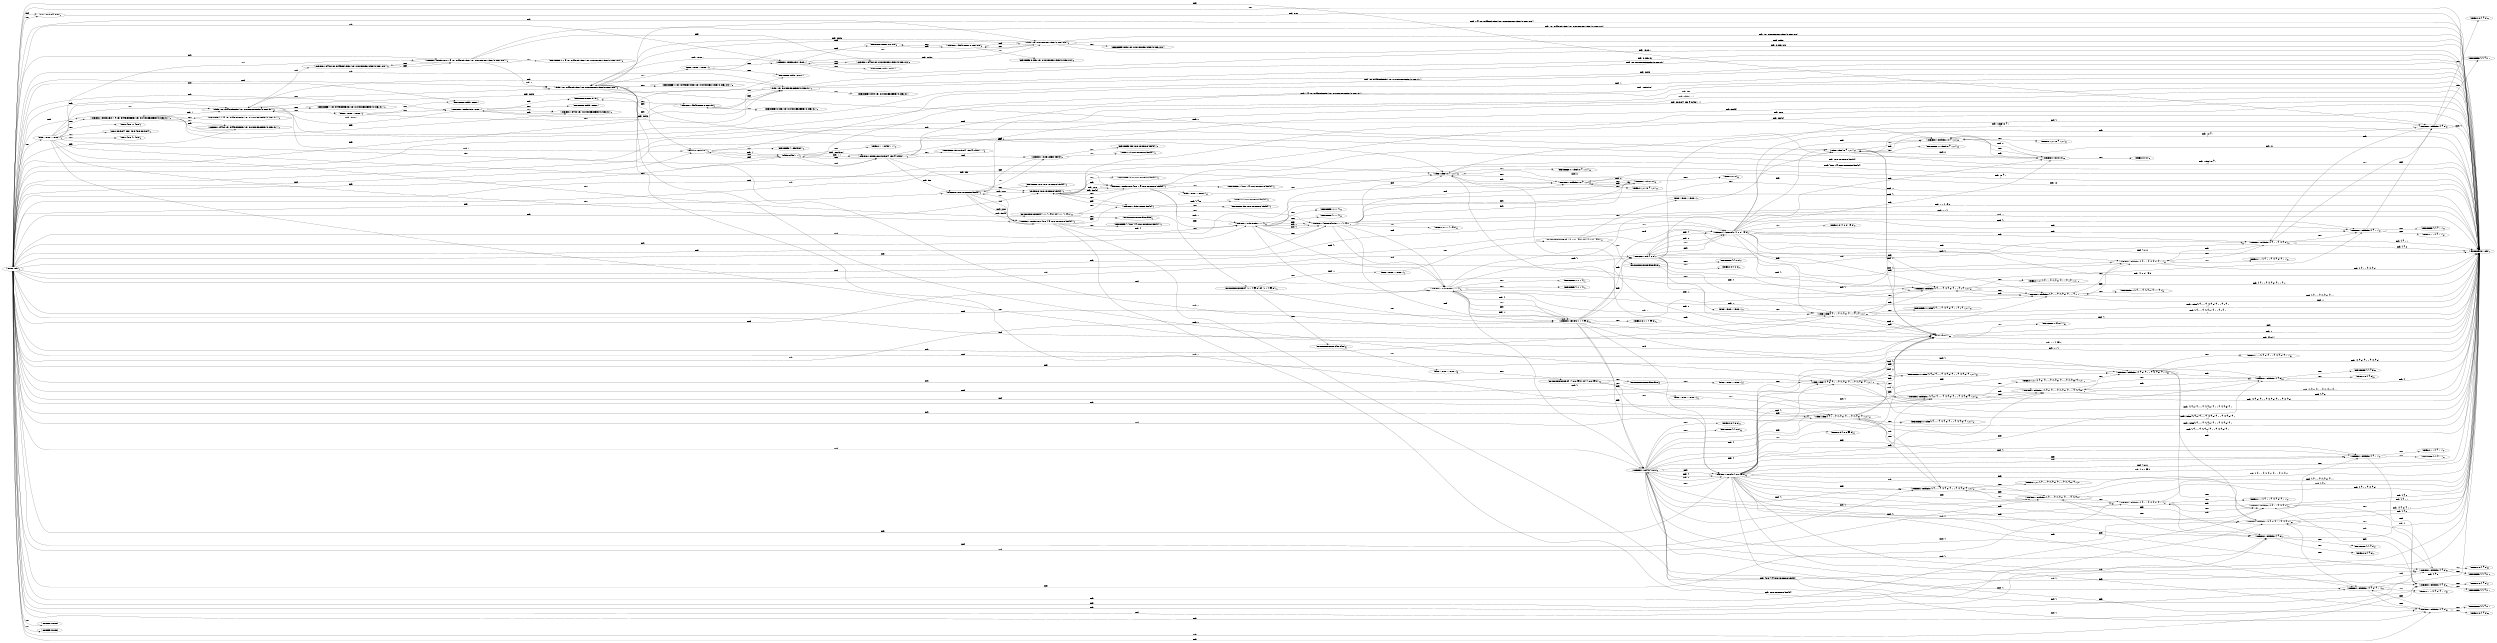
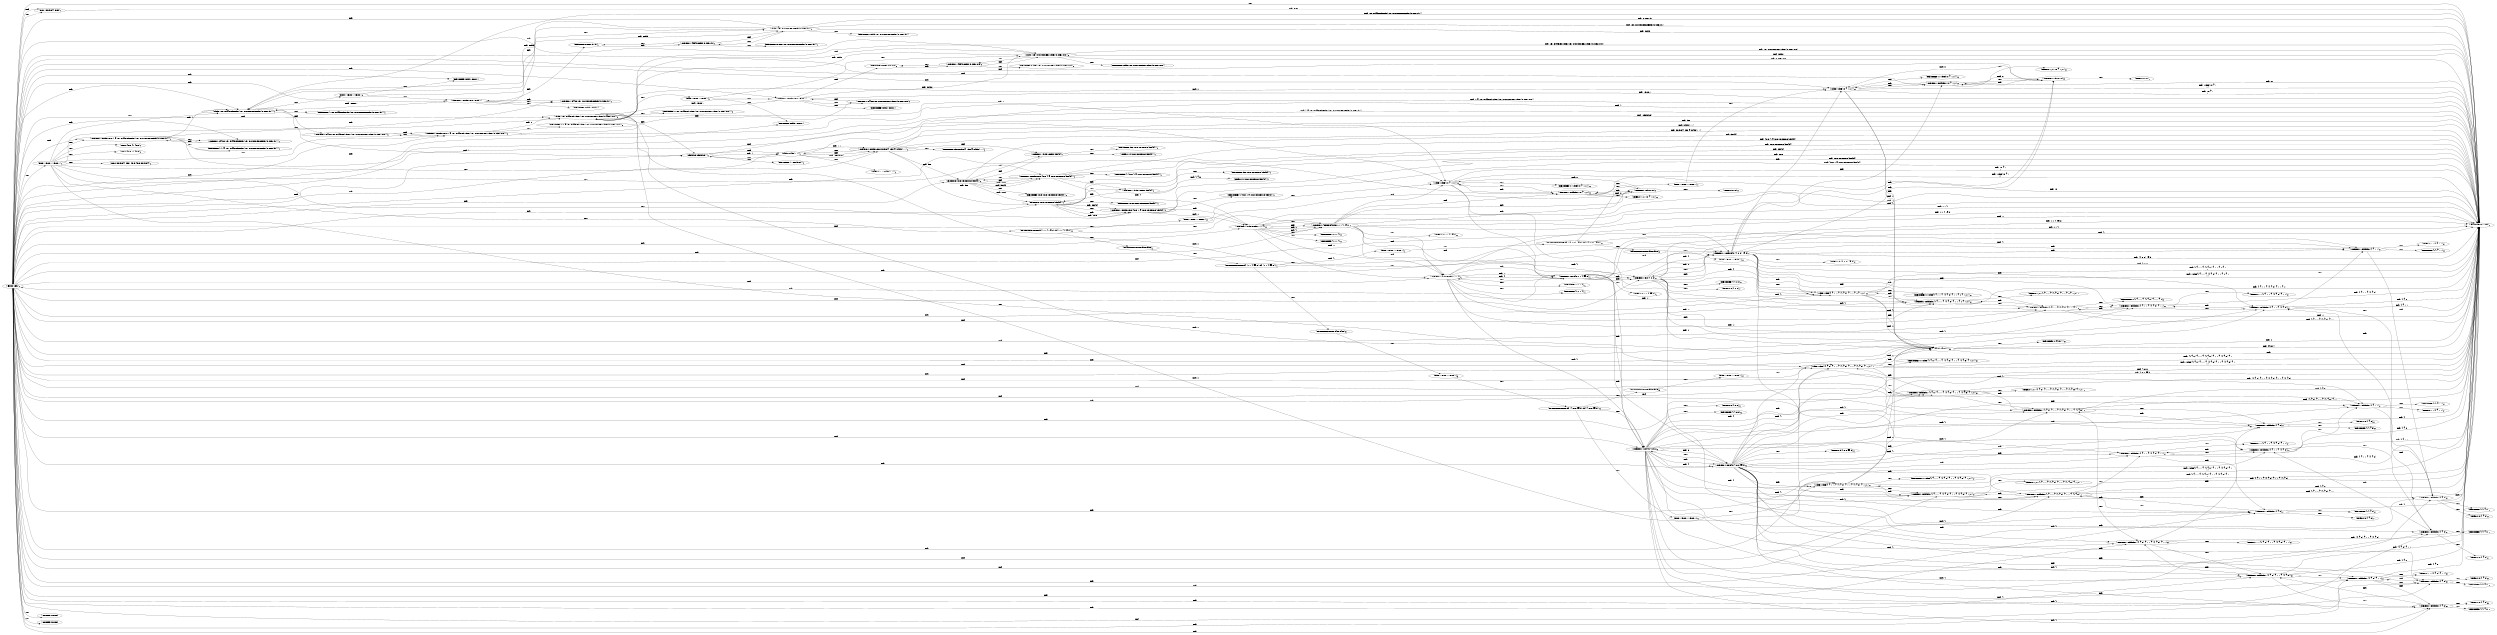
edge "(CONTROL_STRUCTURE,if (l % 2 == 0),if (l % 2 == 0))" -> "(<operator>.equals,l % 2 == 0)": now "(CONTROL_STRUCTURE,if (l % 2 == 0),if (l % 2 == 0))" -> "(<operator>.modulo,l % 2)"
